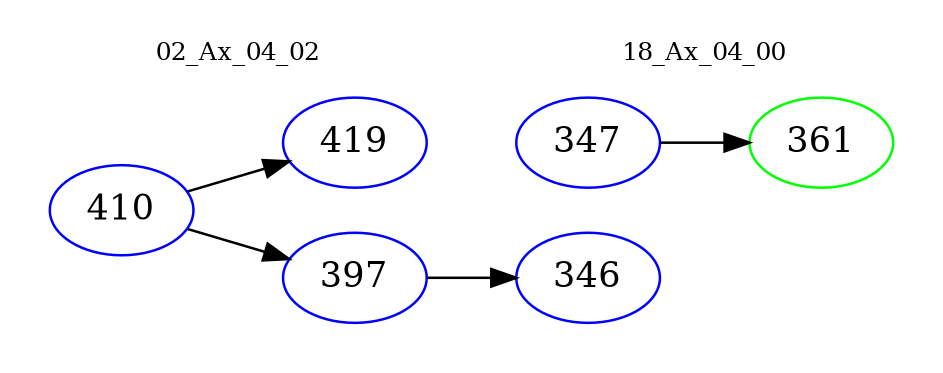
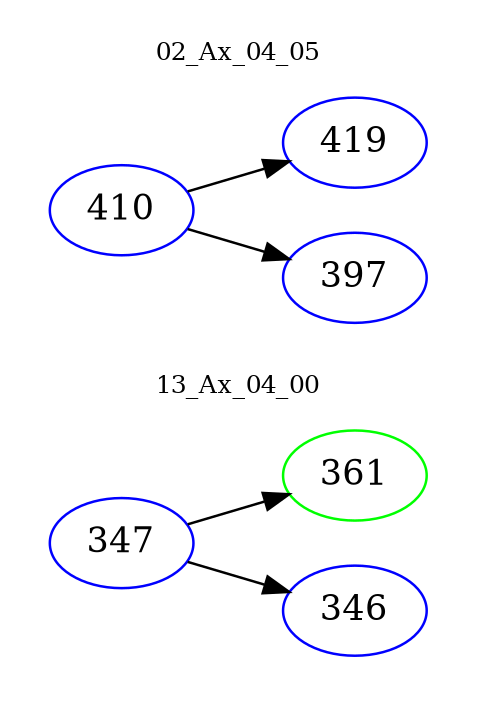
cluster "02_Ax_04_02": label "02_Ax_04_02" -> "02_Ax_04_05"
cluster "18_Ax_04_00": label "18_Ax_04_00" -> "13_Ax_04_00"
edge "397" -> "346": now "347" -> "346"
